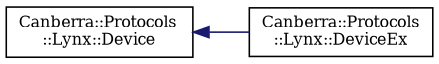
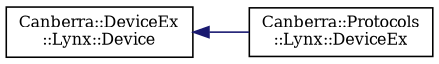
node "Canberra::Protocols ::Lynx::Device": label "Canberra::Protocols ::Lynx::Device" -> "Canberra::DeviceEx ::Lynx::Device"
